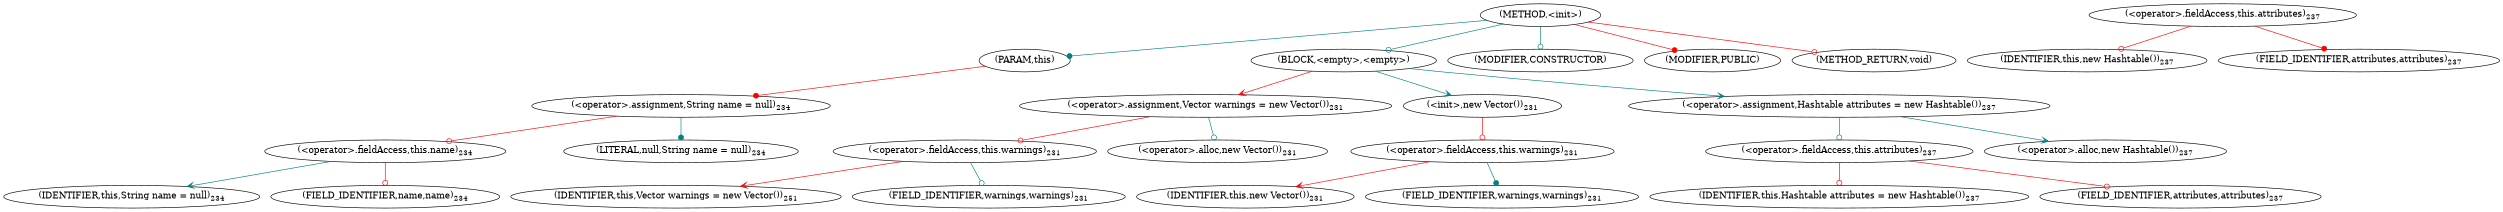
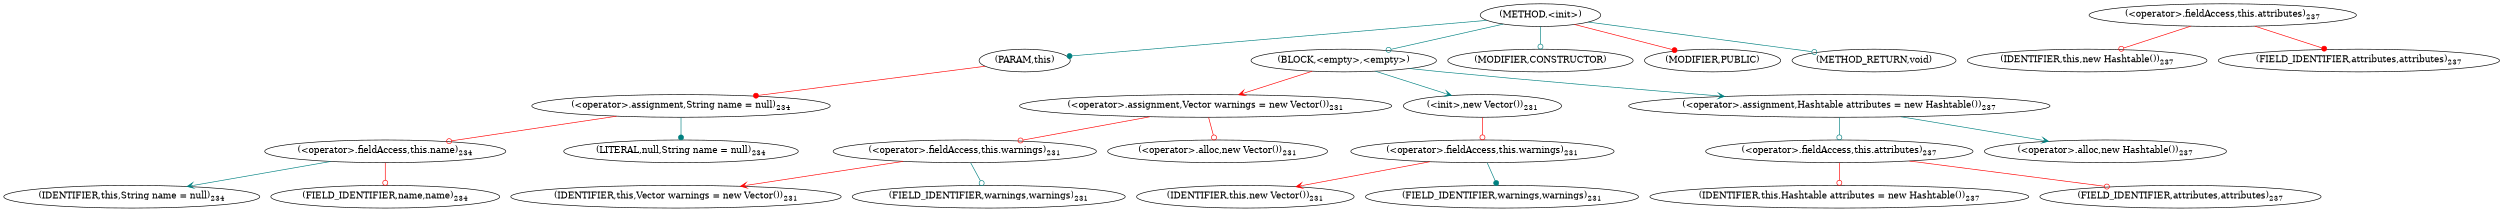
edge "(METHOD,<init>)" -> "(METHOD_RETURN,void)": color red -> teal
edge "(<operator>.assignment,Vector warnings = new Vector())" -> "(<operator>.alloc,new Vector())": color teal -> red
node "(IDENTIFIER,this,Vector warnings = new Vector())": text "251" -> "231"
